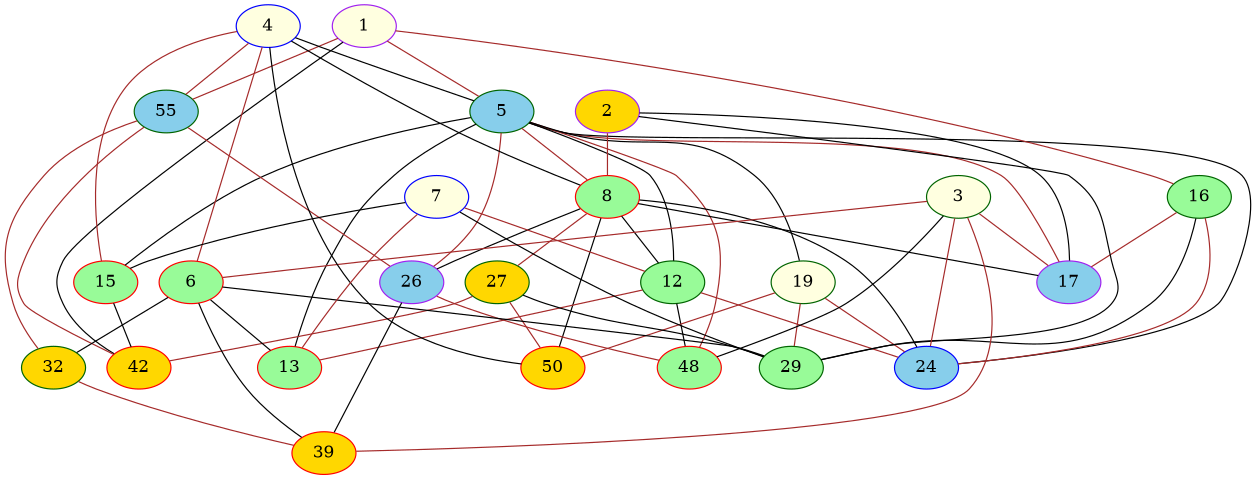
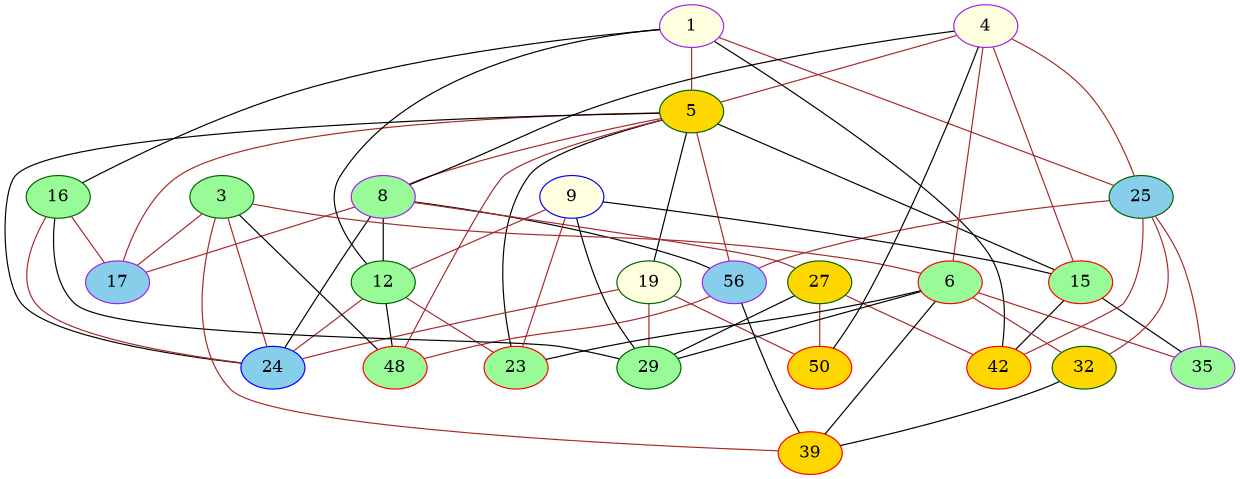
node "4": color blue -> purple
edge "4" -- "5": color black -> brown
edge "1" -- "16": color brown -> black
node "55": label "55" -> "25"
node "5": fillcolor skyblue -> gold
node "2": removed
edge "5" -- "12": now "1" -- "12"
node "7": label "7" -> "9"
node "8": color red -> purple
node "3": fillcolor lightyellow -> palegreen
edge "8" -- "17": color black -> brown
node "26": label "26" -> "56"
edge "8" -- "50": removed
edge "6" -- "32": color black -> brown
node "13": label "13" -> "23"
node "35": added
edge "32" -- "39": color brown -> black
